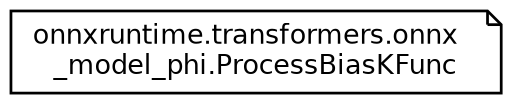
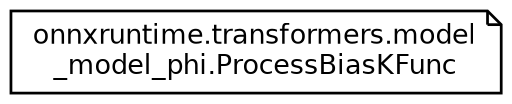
node "onnxruntime.transformers.onnx _model_phi.ProcessBiasKFunc": label "onnxruntime.transformers.onnx _model_phi.ProcessBiasKFunc" -> "onnxruntime.transformers.model _model_phi.ProcessBiasKFunc"
